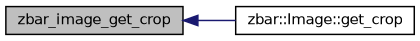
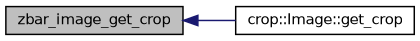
node "zbar::Image::get_crop": label "zbar::Image::get_crop" -> "crop::Image::get_crop"
